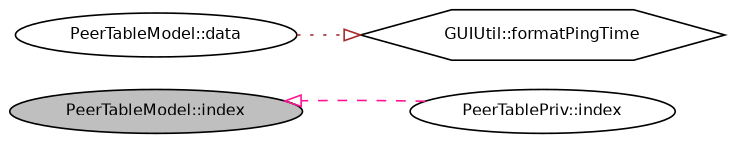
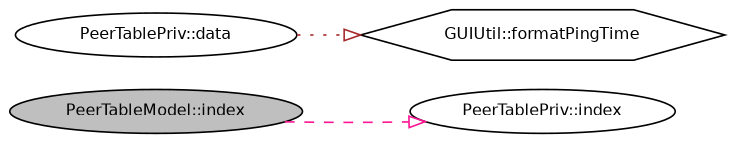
node "PeerTableModel::data": label "PeerTableModel::data" -> "PeerTablePriv::data"
edge "PeerTablePriv::index" -> "PeerTableModel::index": reversed
